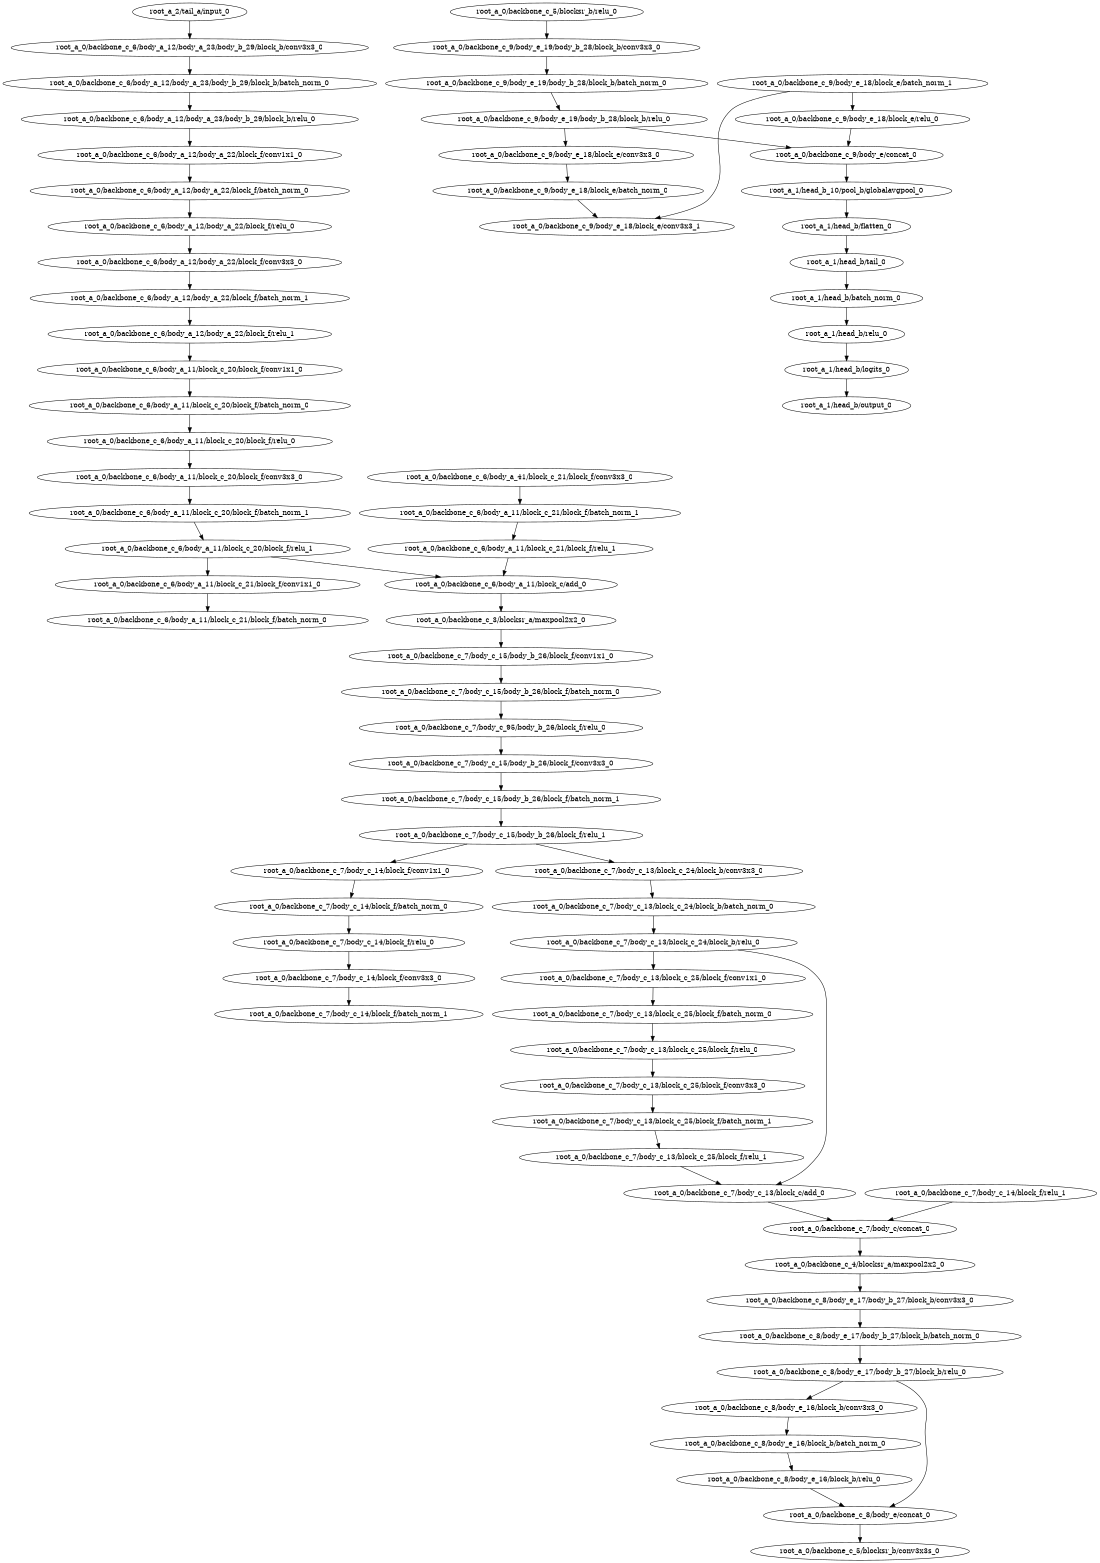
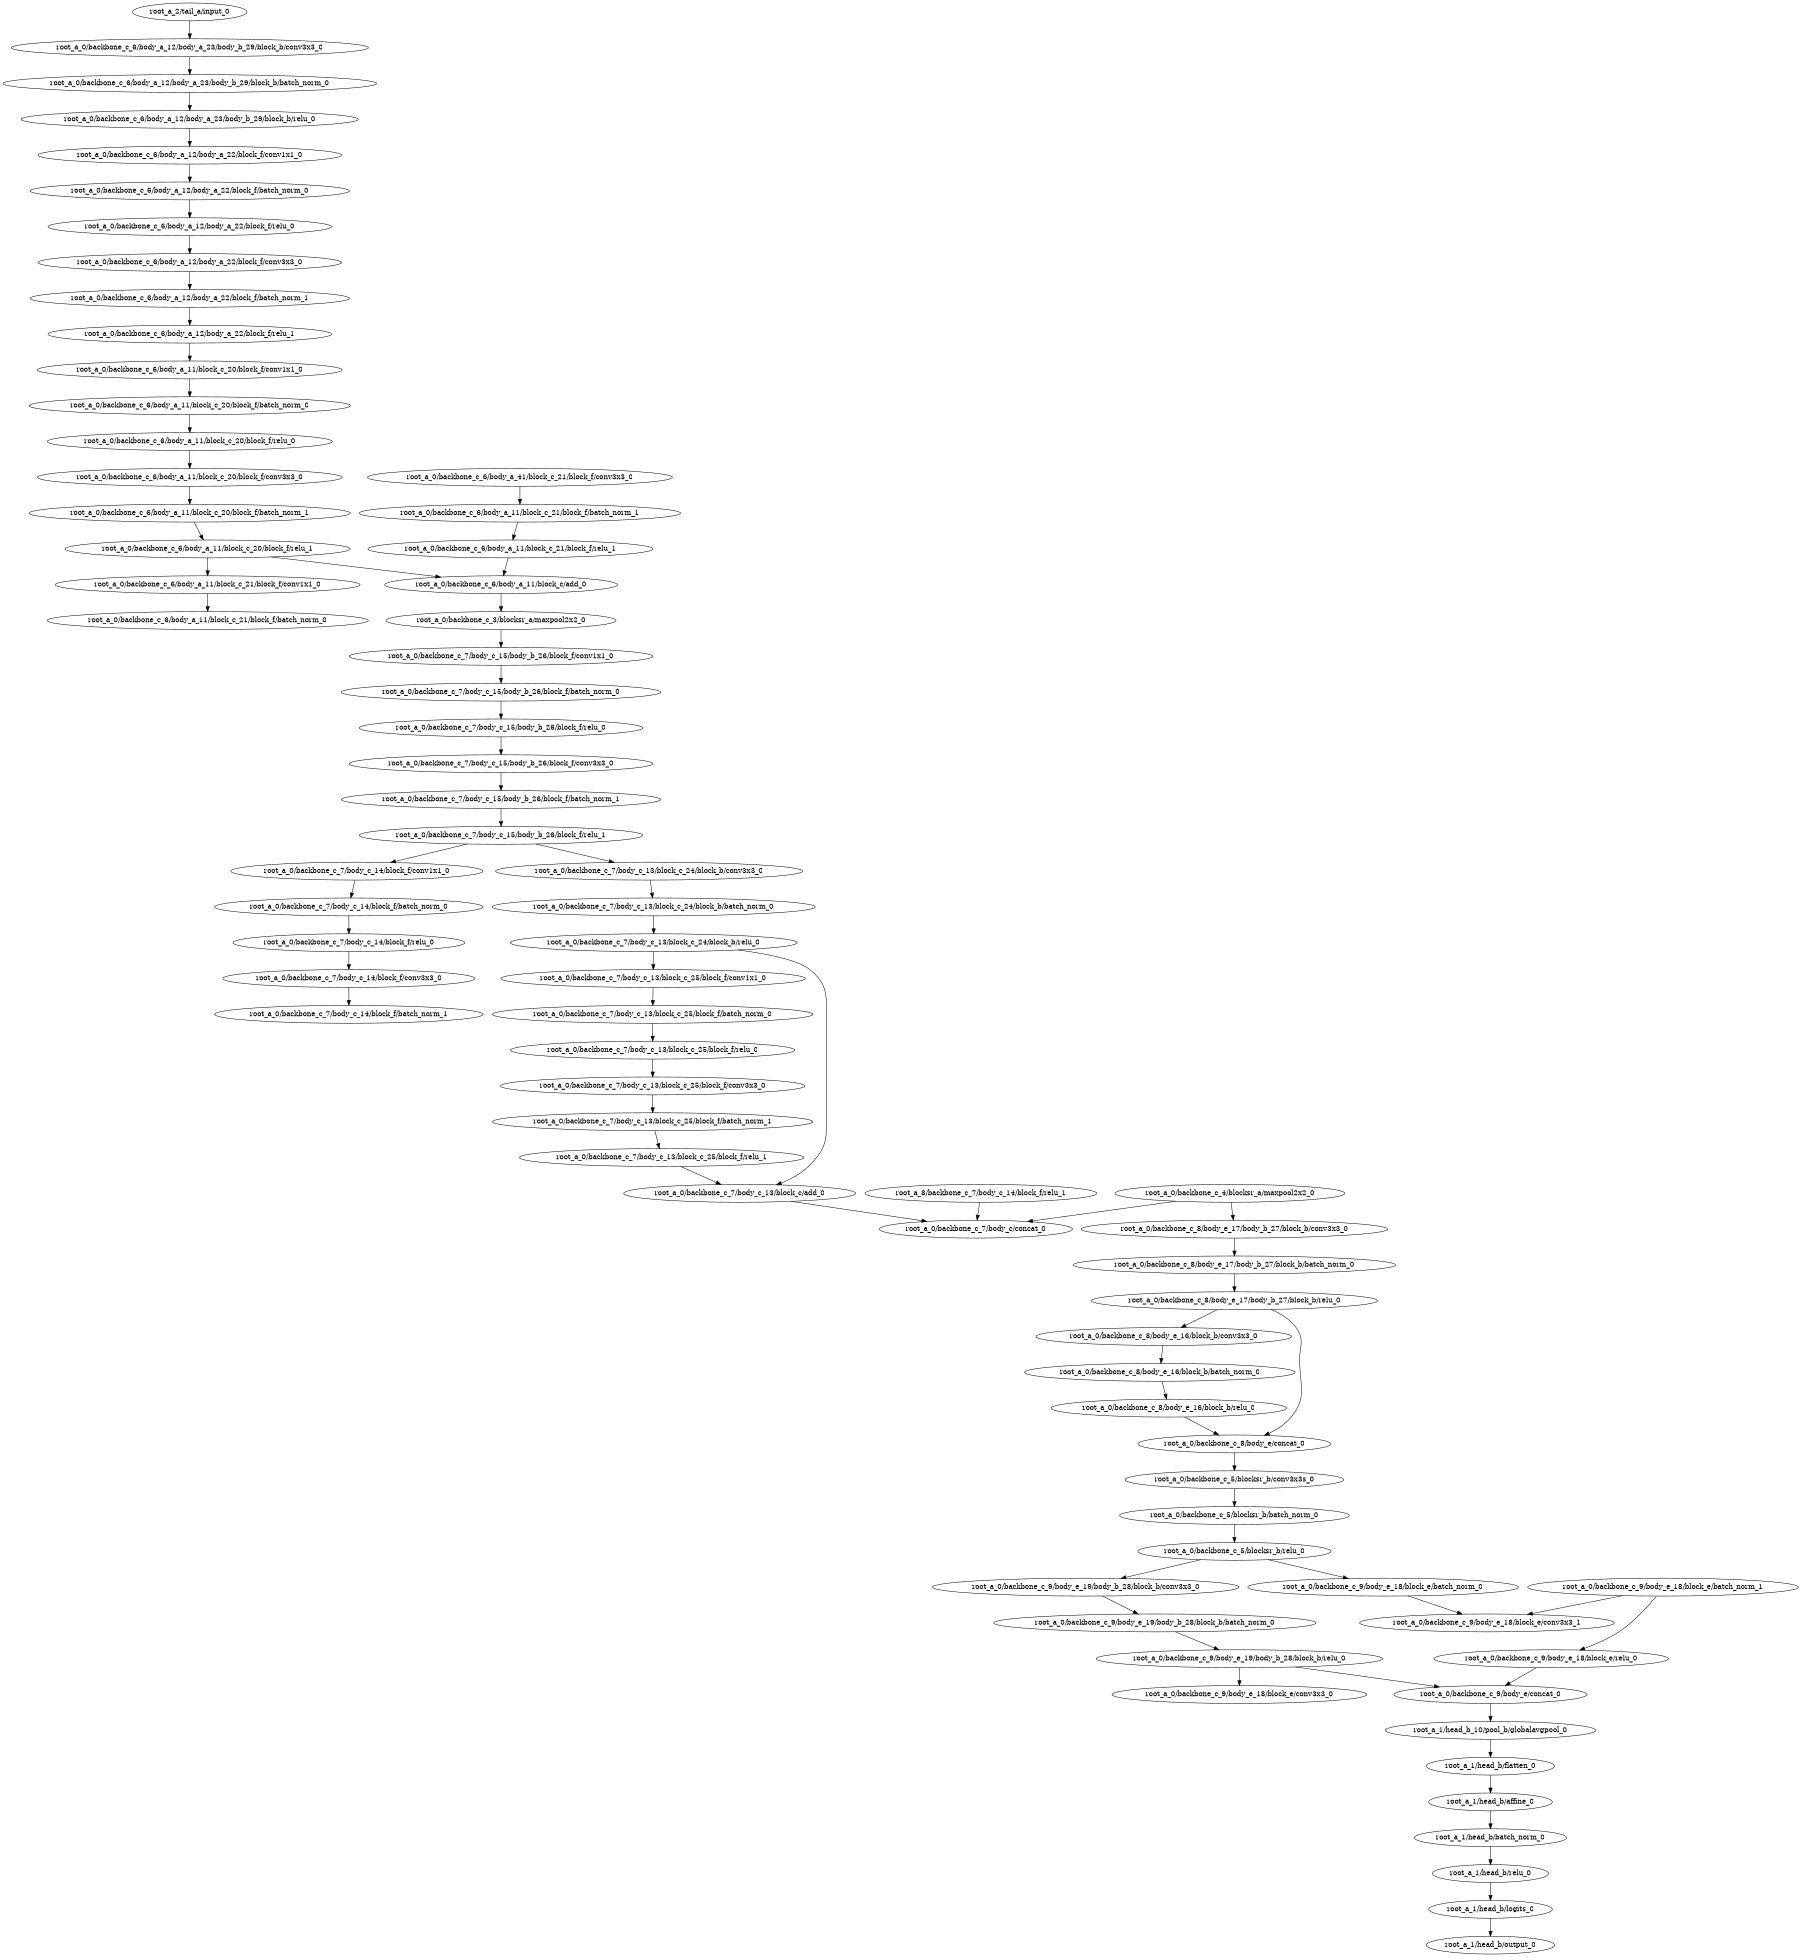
edge "root_a_0/backbone_c_9/body_e_18/block_e/conv3x3_0" -> "root_a_0/backbone_c_9/body_e_18/block_e/batch_norm_0": now "root_a_0/backbone_c_5/blocksr_b/relu_0" -> "root_a_0/backbone_c_9/body_e_18/block_e/batch_norm_0"
node "root_a_1/head_b/tail_0": label "root_a_1/head_b/tail_0" -> "root_a_1/head_b/affine_0"
node "root_a_0/backbone_c_7/body_c_95/body_b_26/block_f/relu_0": label "root_a_0/backbone_c_7/body_c_95/body_b_26/block_f/relu_0" -> "root_a_0/backbone_c_7/body_c_15/body_b_26/block_f/relu_0"
node "root_a_0/backbone_c_7/body_c_14/block_f/relu_1": label "root_a_0/backbone_c_7/body_c_14/block_f/relu_1" -> "root_a_8/backbone_c_7/body_c_14/block_f/relu_1"
edge "root_a_0/backbone_c_7/body_c/concat_0" -> "root_a_0/backbone_c_4/blocksr_a/maxpool2x2_0": reversed
node "root_a_0/backbone_c_5/blocksr_b/batch_norm_0": added
